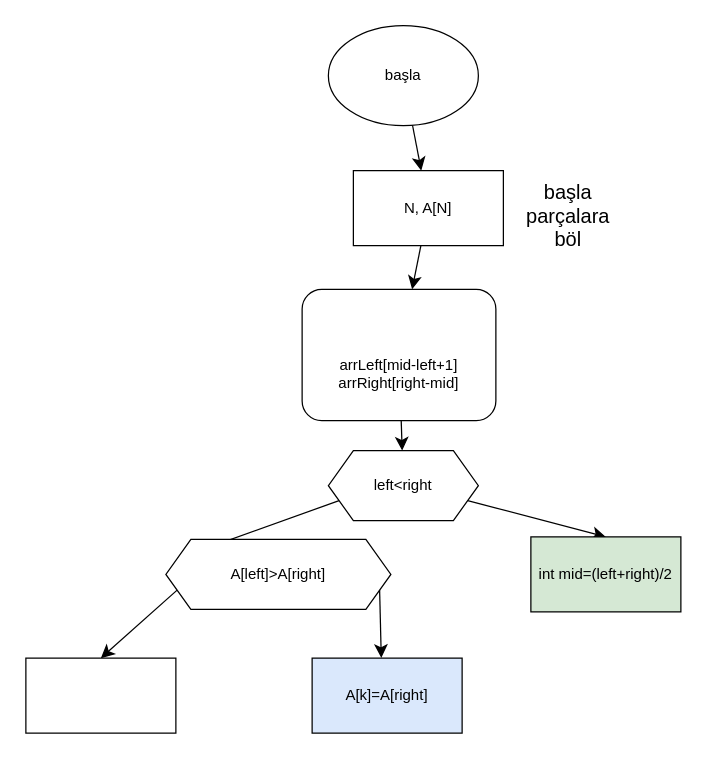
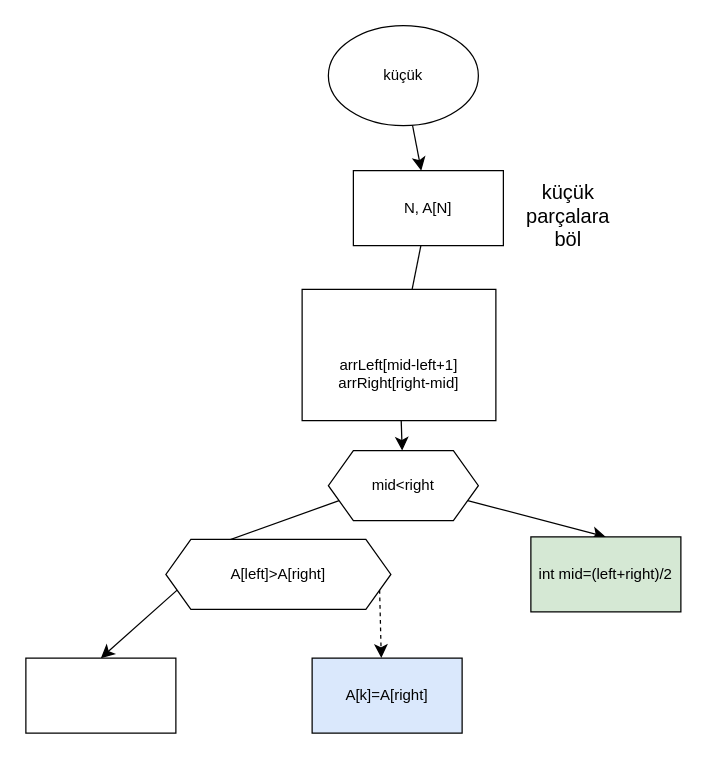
node "başla": label "başla" -> "küçük"
node "başla parçalara böl": label "başla parçalara böl" -> "küçük parçalara böl"
edge "N, A[N]" -> "arrLeft[mid-left+1] arrRight[right-mid]": arrowhead classic -> none
node "arrLeft[mid-left+1] arrRight[right-mid]": shape rounded rectangle -> rectangle
node "left<right": label "left<right" -> "mid<right"
edge "A[left]>A[right]" -> "A[k]=A[right]": style solid -> dashed
